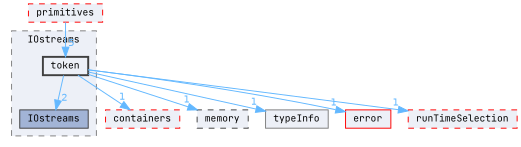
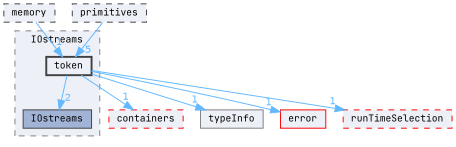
node "primitives": color red -> grey25
edge "token" -> "memory": reversed
